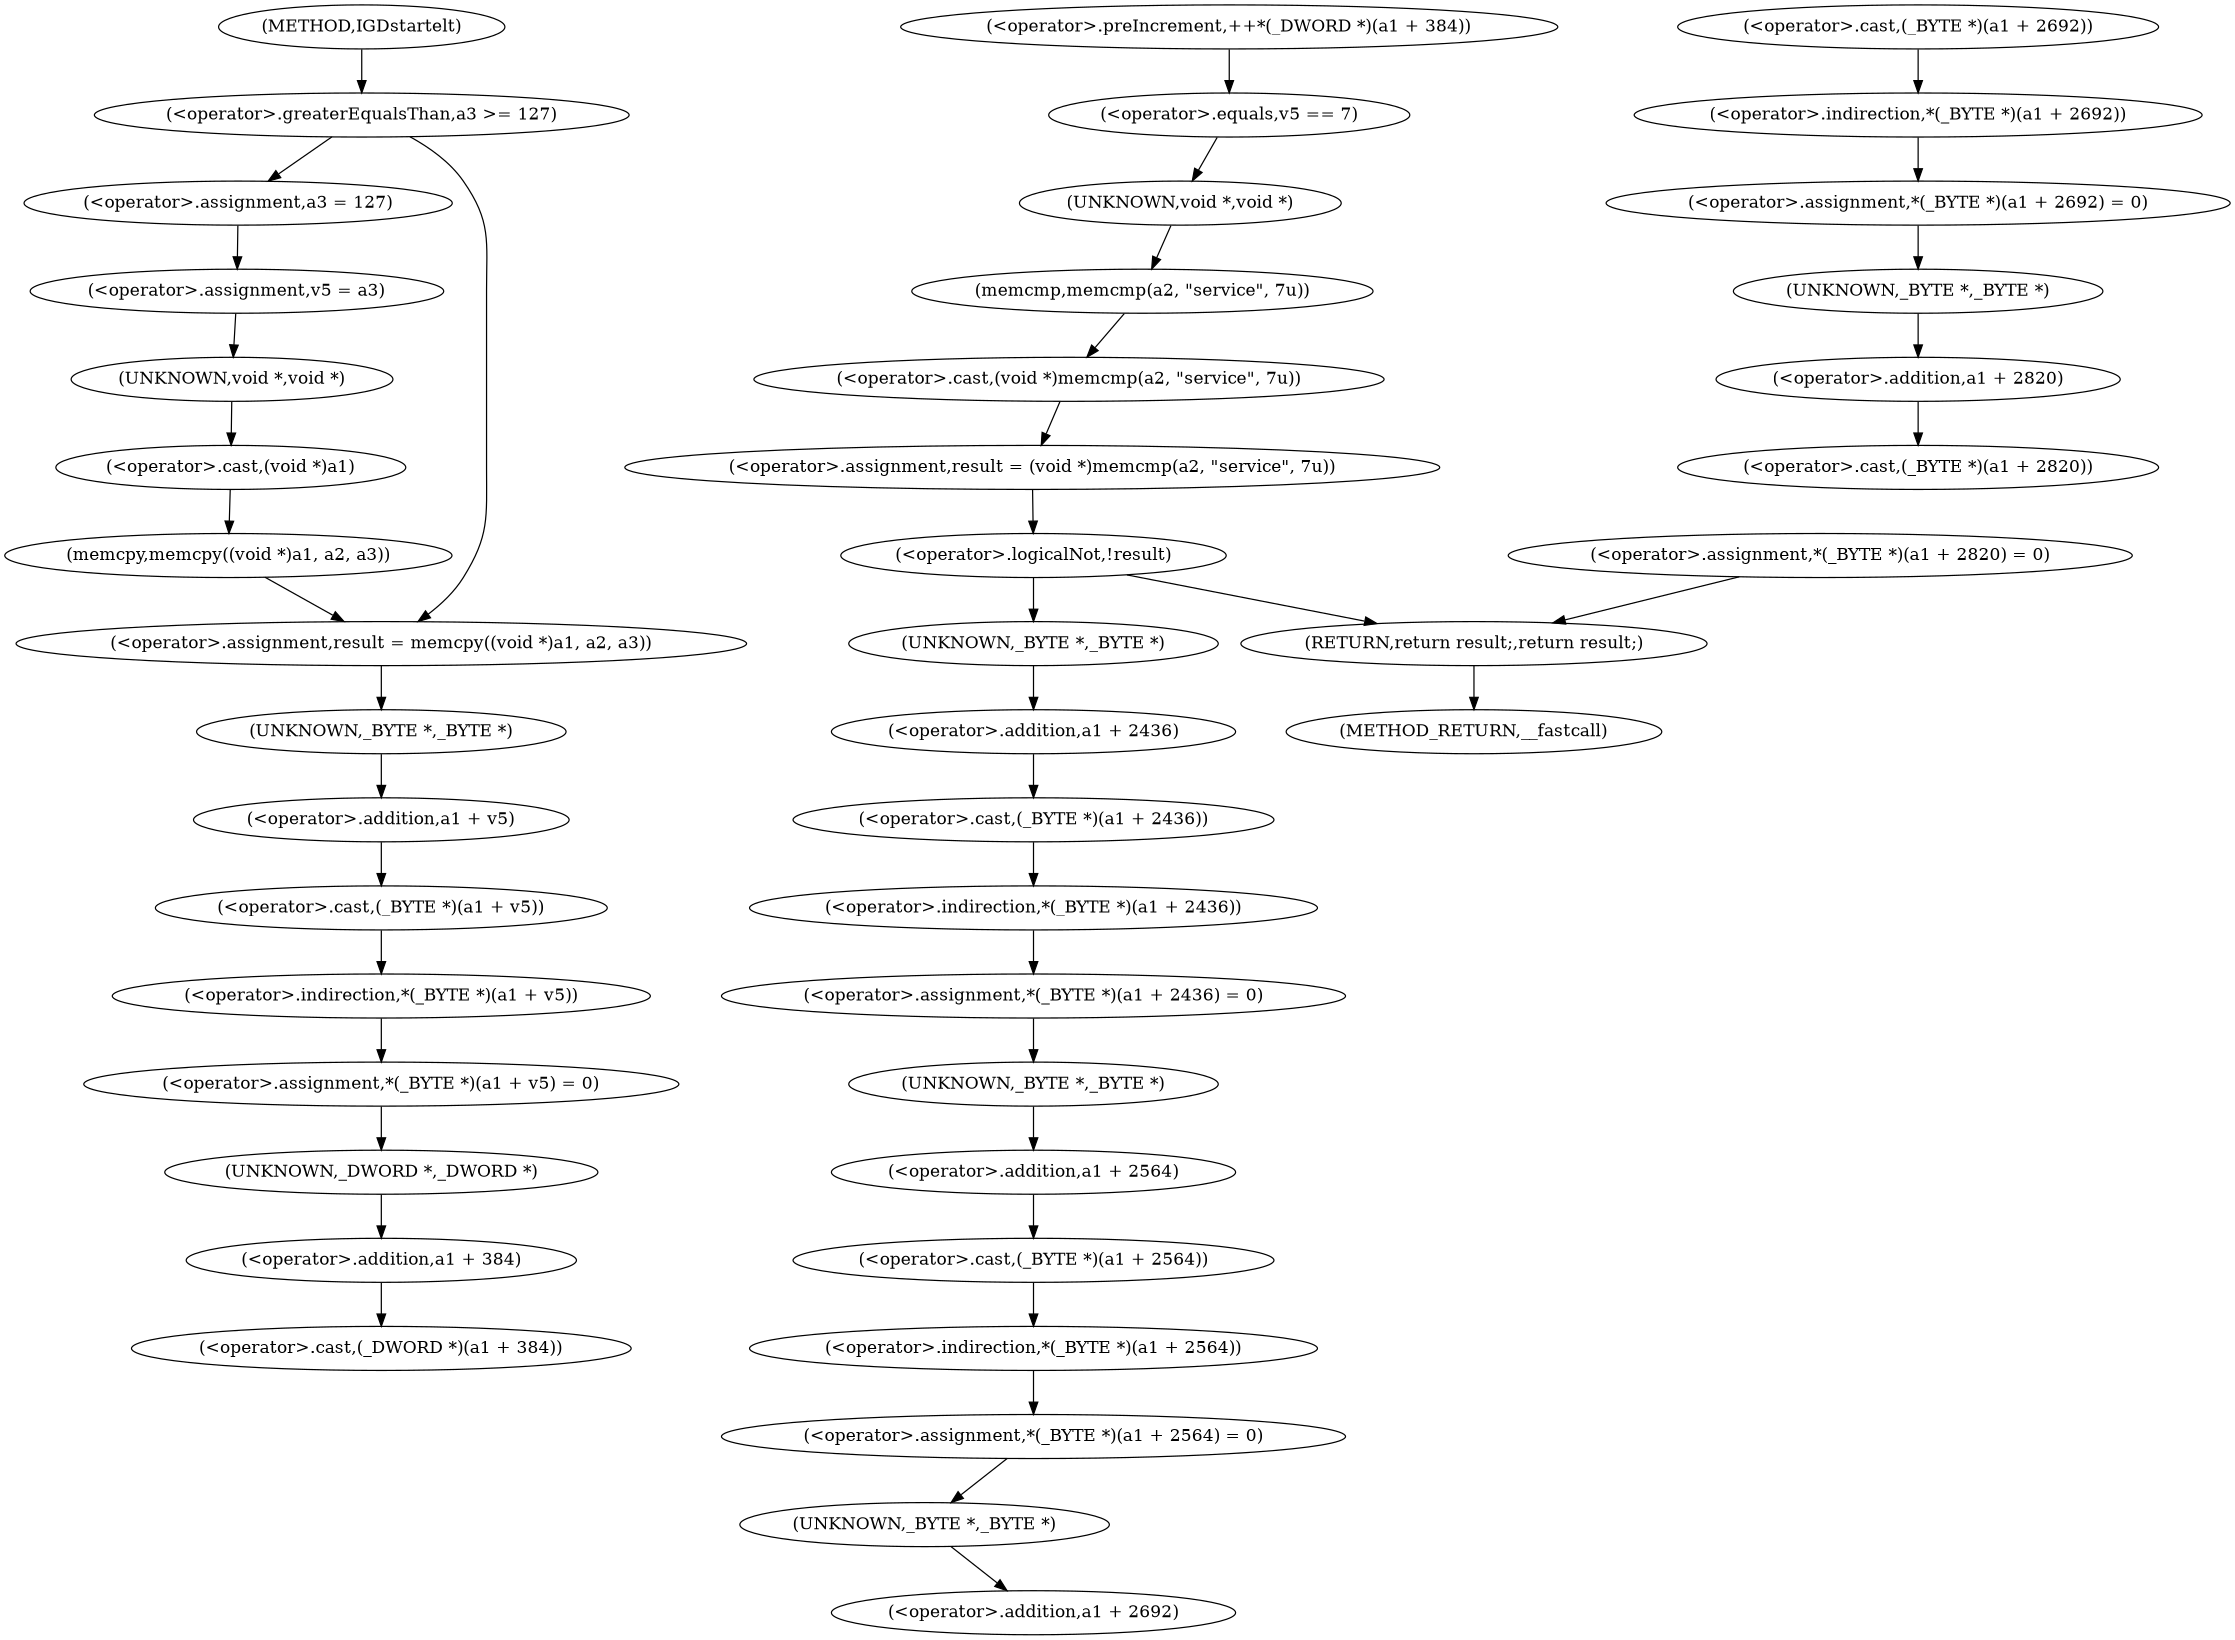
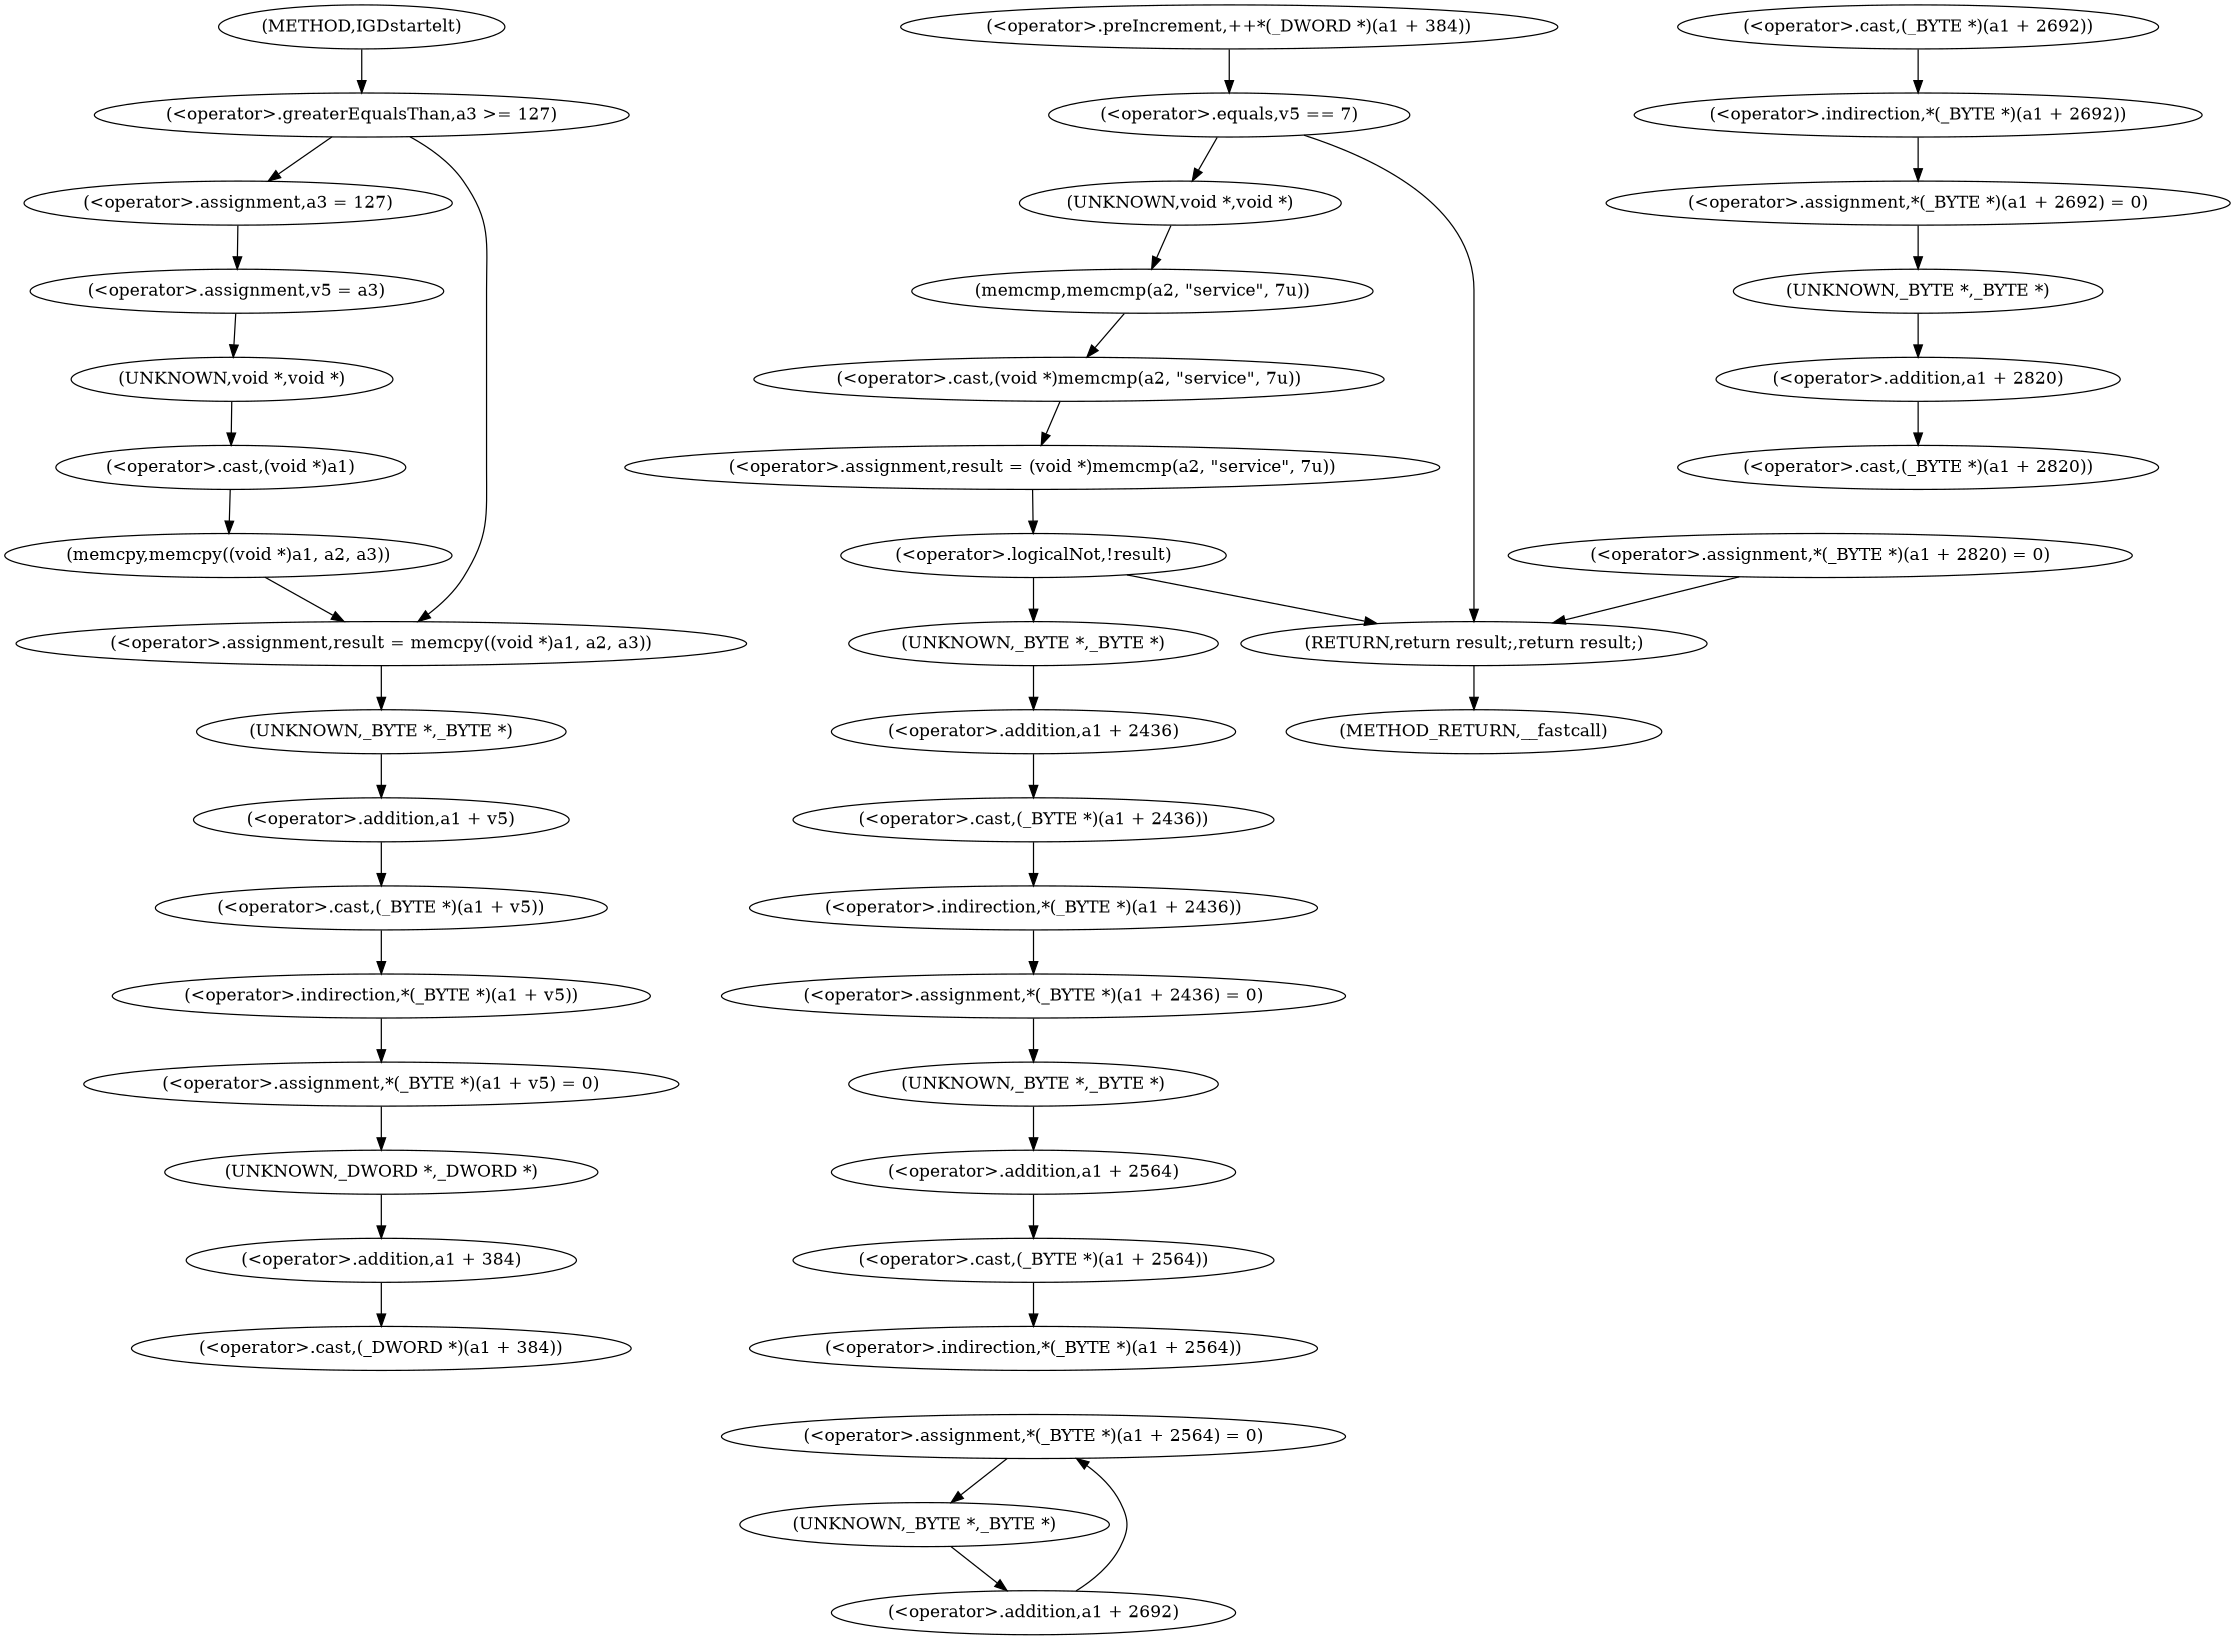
edge "(<operator>.equals,v5 == 7)" -> "(RETURN,return result;,return result;)": added
edge "(<operator>.indirection,*(_BYTE *)(a1 + 2564))" -> "(<operator>.assignment,*(_BYTE *)(a1 + 2564) = 0)": now "(<operator>.addition,a1 + 2692)" -> "(<operator>.assignment,*(_BYTE *)(a1 + 2564) = 0)"
